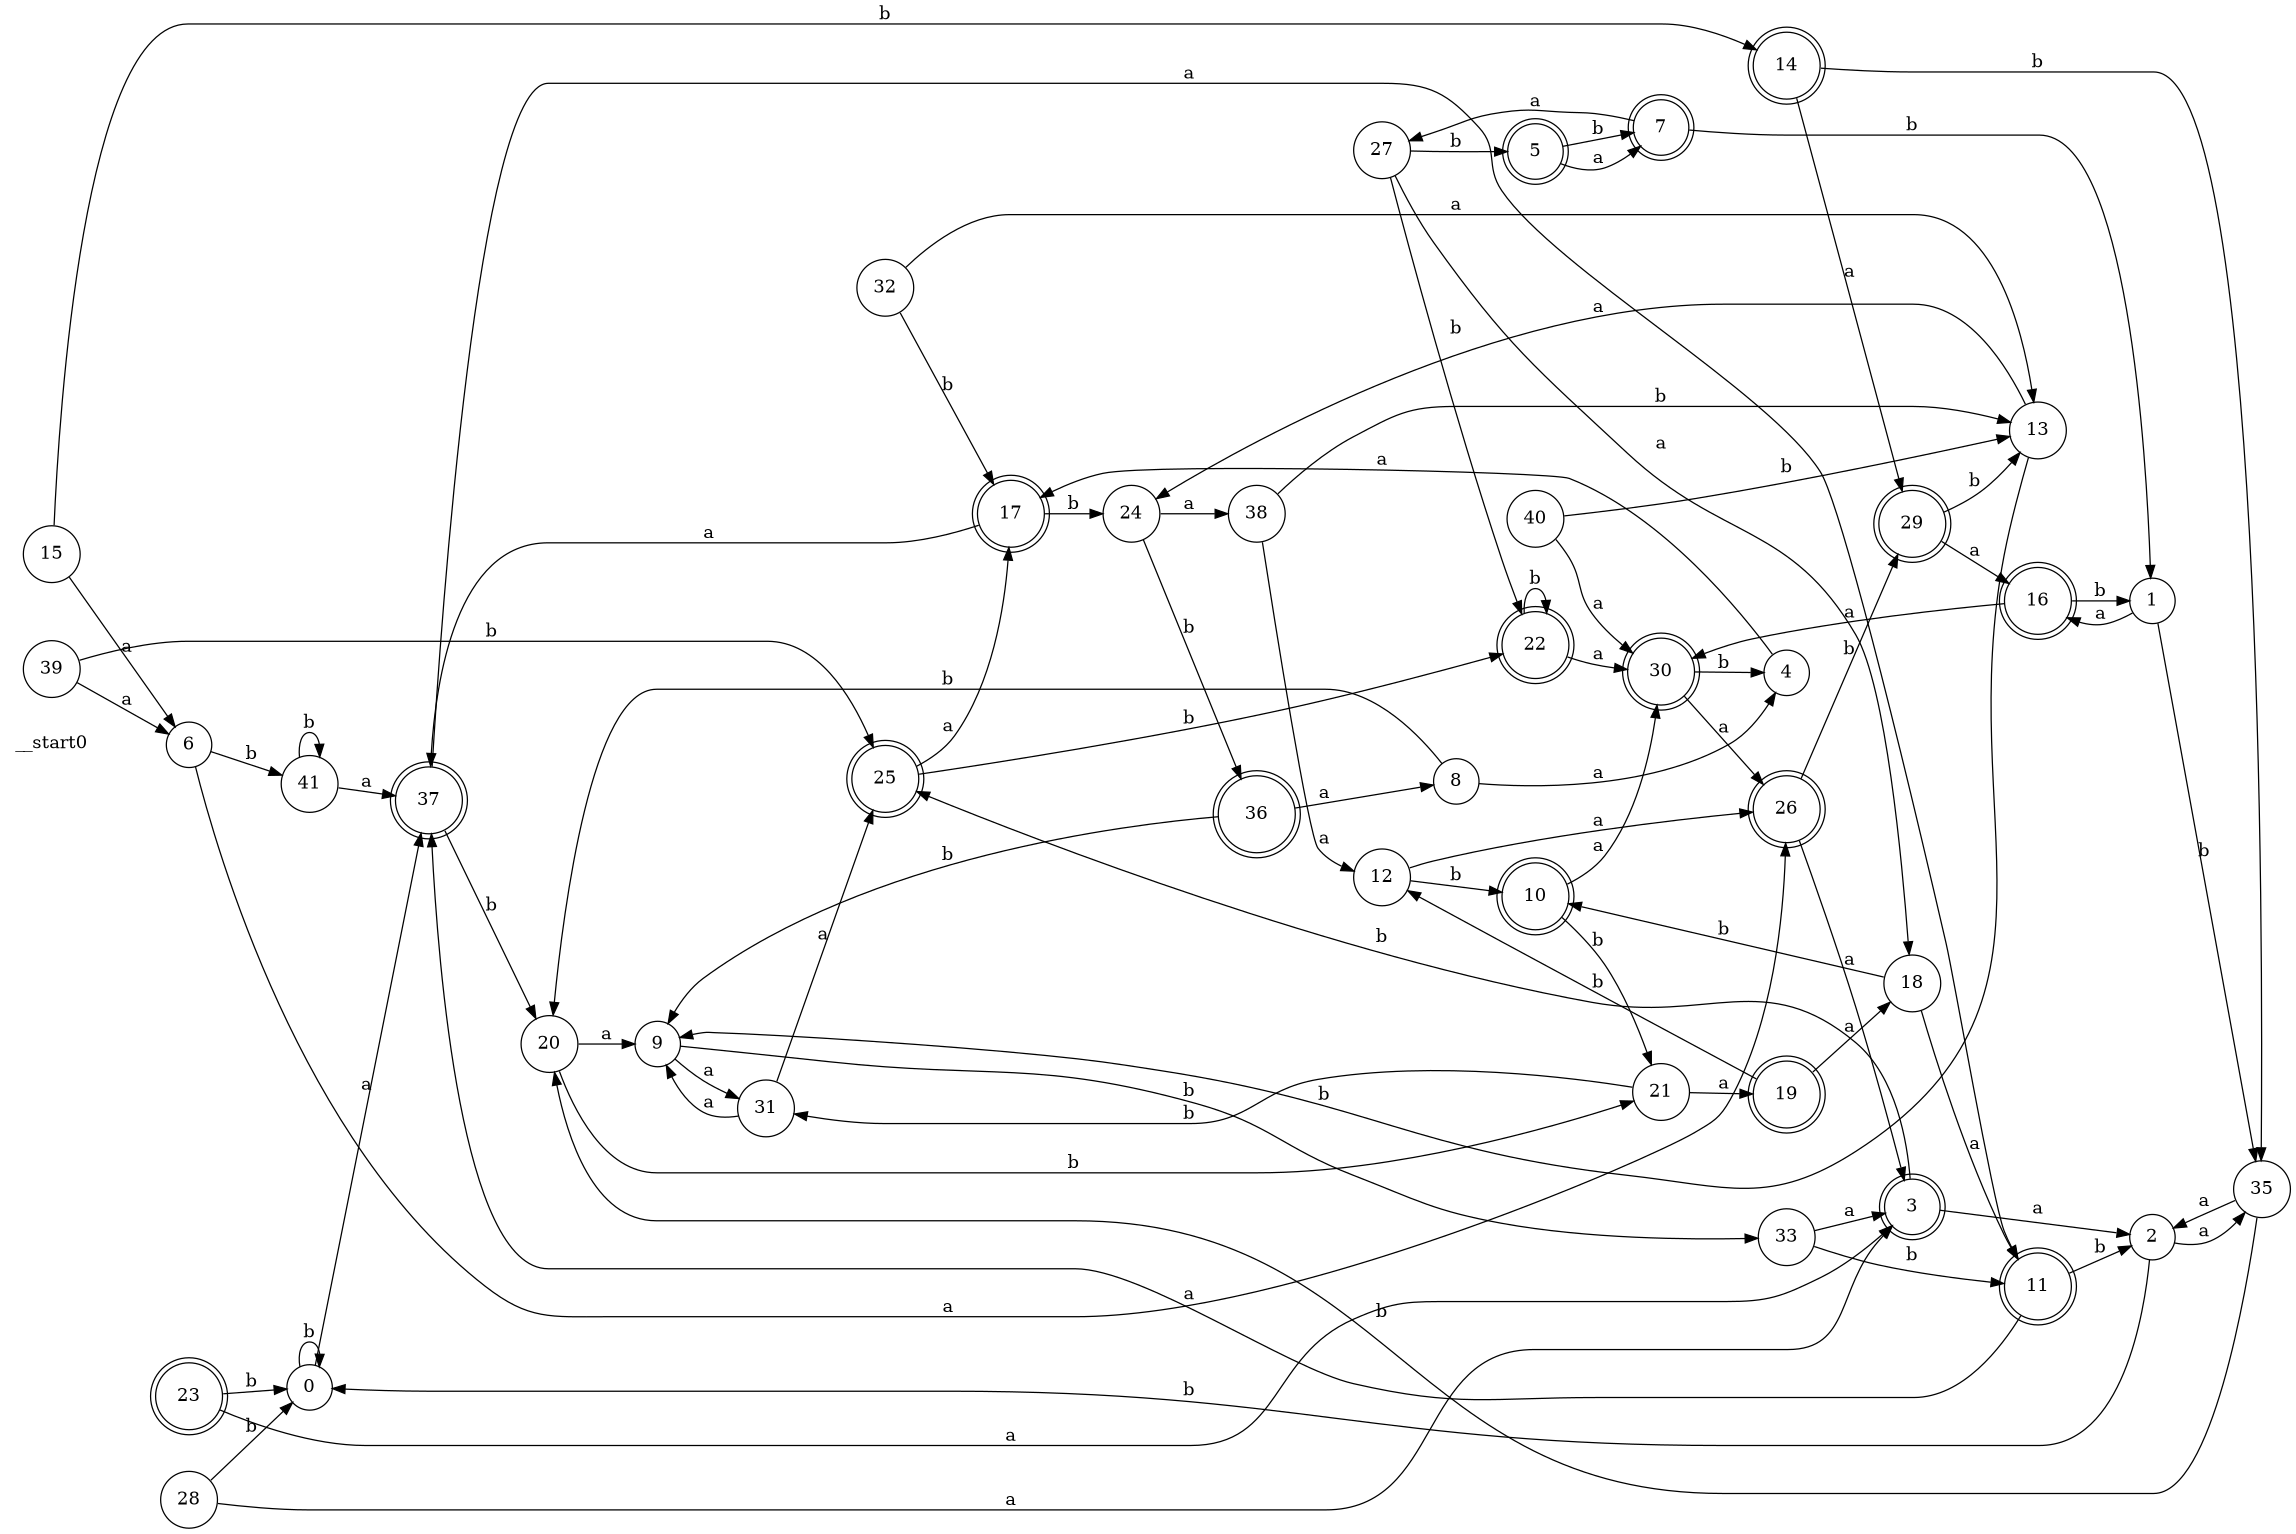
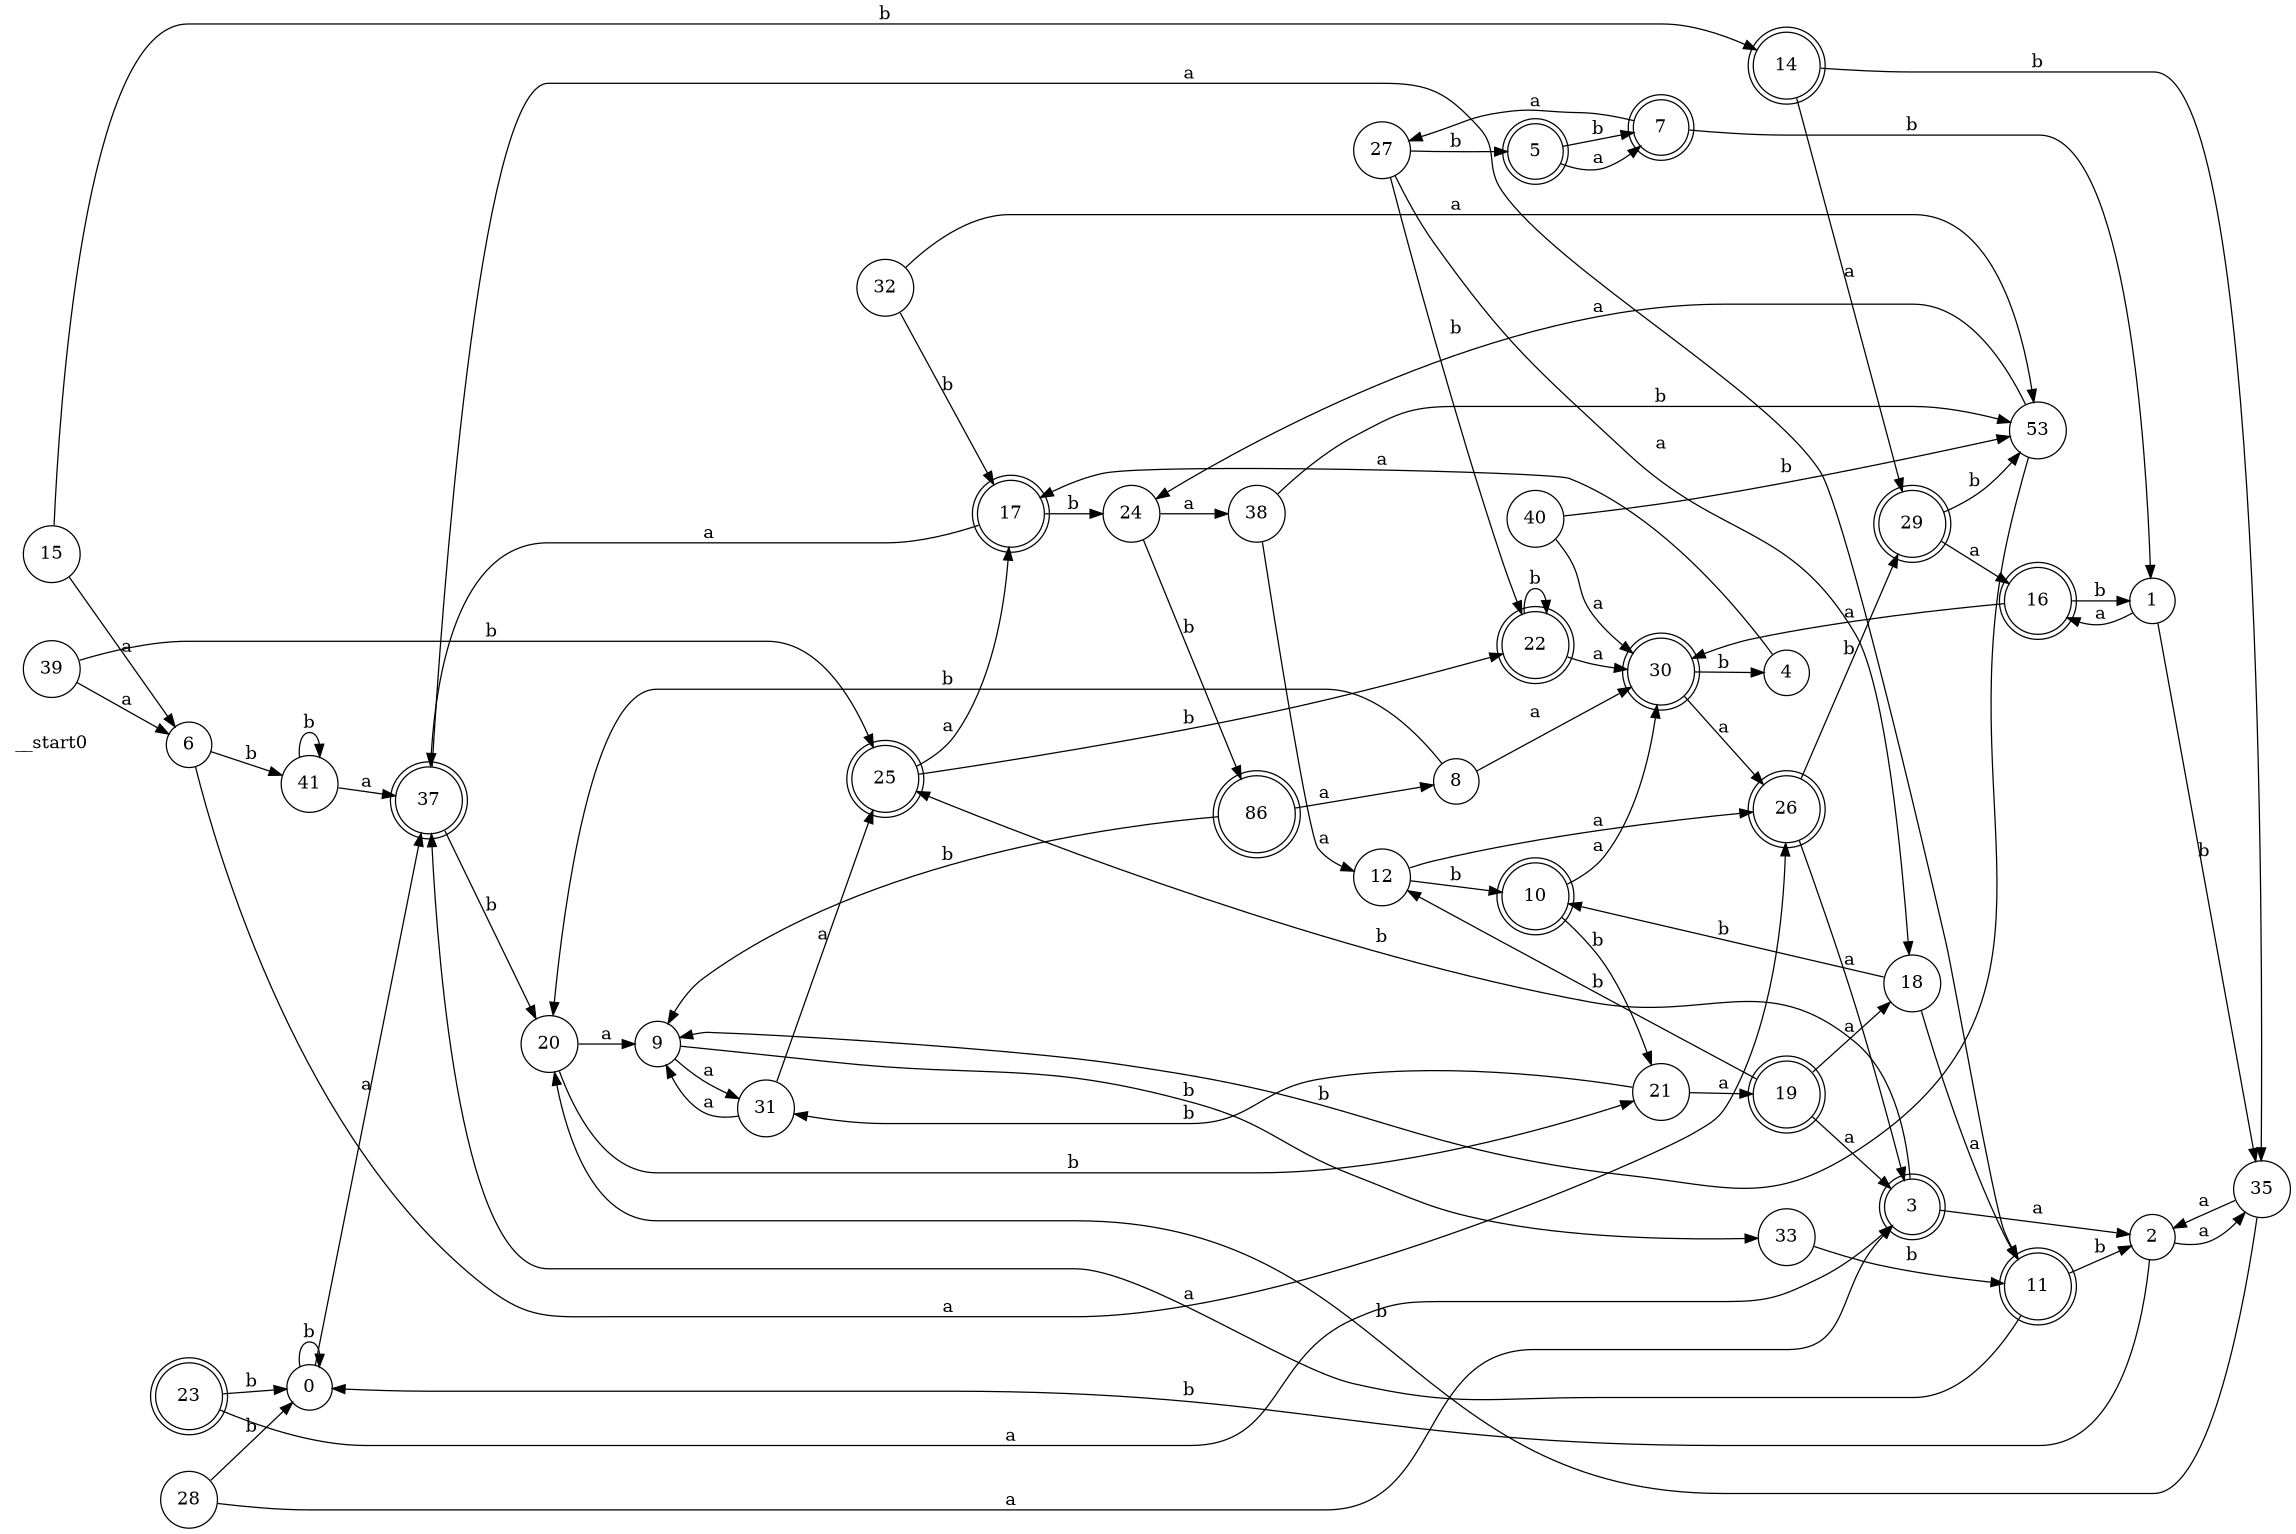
node "13": label "13" -> "53"
edge "8" -> "4": now "8" -> "30"
node "36": label "36" -> "86"
edge "33" -> "3": now "19" -> "3"
